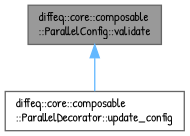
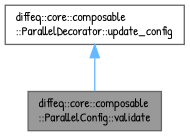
edge "diffeq::core::composable ::ParallelDecorator::update_config" -> "diffeq::core::composable ::ParallelConfig::validate": reversed
